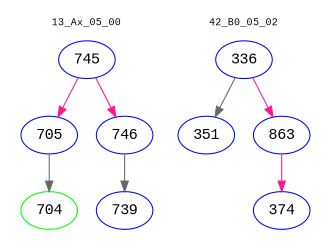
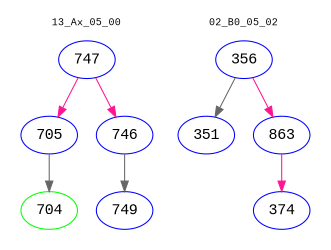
cluster "42_B0_05_02": label "42_B0_05_02" -> "02_B0_05_02"
node "745": label "745" -> "747"
node "336": label "336" -> "356"
node "739": label "739" -> "749"
